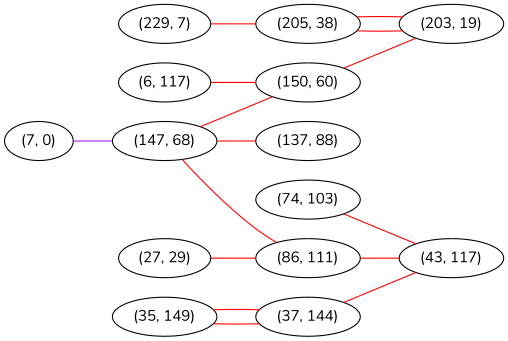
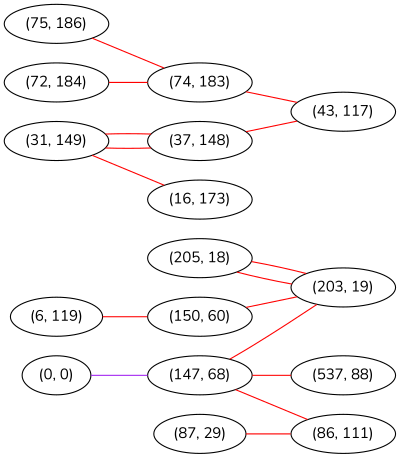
node "(75, 186)": added
node "(229, 7)": removed
node "(205, 38)": label "(205, 38)" -> "(205, 18)"
node "(72, 184)": added
node "(6, 117)": label "(6, 117)" -> "(6, 119)"
edge "(150, 60)" -- "(147, 68)": now "(203, 19)" -- "(147, 68)"
node "(7, 0)": label "(7, 0)" -> "(0, 0)"
node "(137, 88)": label "(137, 88)" -> "(537, 88)"
node "(16, 173)": added
node "(74, 103)": label "(74, 103)" -> "(74, 183)"
node "(27, 29)": label "(27, 29)" -> "(87, 29)"
edge "(86, 111)" -- "(43, 117)": removed
node "(35, 149)": label "(35, 149)" -> "(31, 149)"
node "(37, 144)": label "(37, 144)" -> "(37, 148)"
